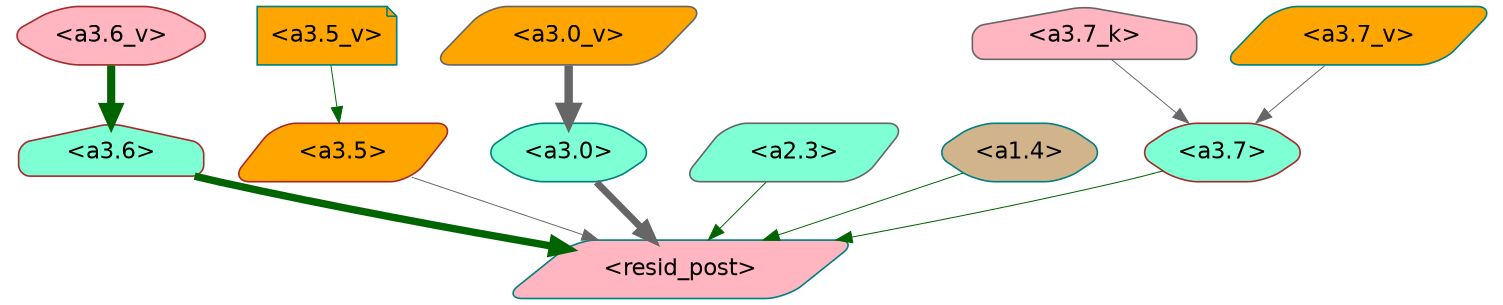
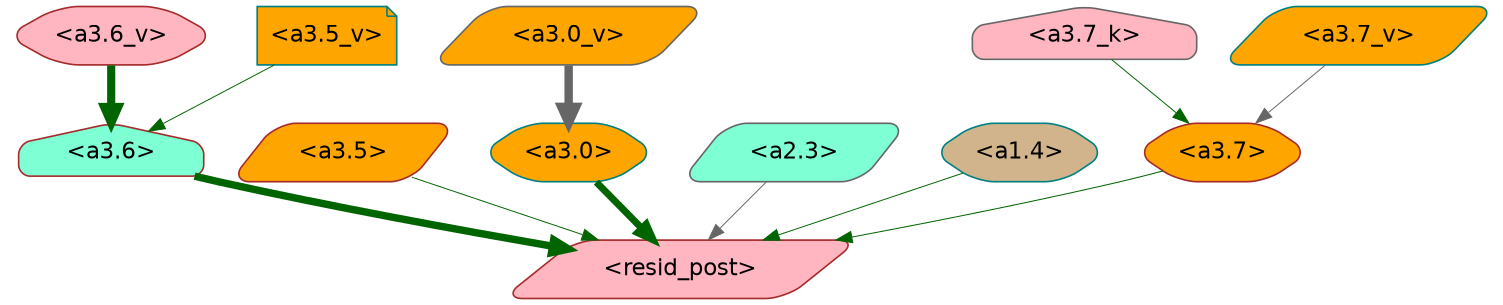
edge "<a3.5_v>" -> "<a3.5>": now "<a3.5_v>" -> "<a3.6>"
edge "<a3.7_k>" -> "<a3.7>": color gray40 -> darkgreen
node "<a3.0>": fillcolor aquamarine -> orange
node "<a3.7>": fillcolor aquamarine -> orange
edge "<a3.0>" -> "<resid_post>": color gray40 -> darkgreen
edge "<a2.3>" -> "<resid_post>": color darkgreen -> gray40
edge "<a3.5>" -> "<resid_post>": color gray40 -> darkgreen
node "<resid_post>": color teal -> brown
